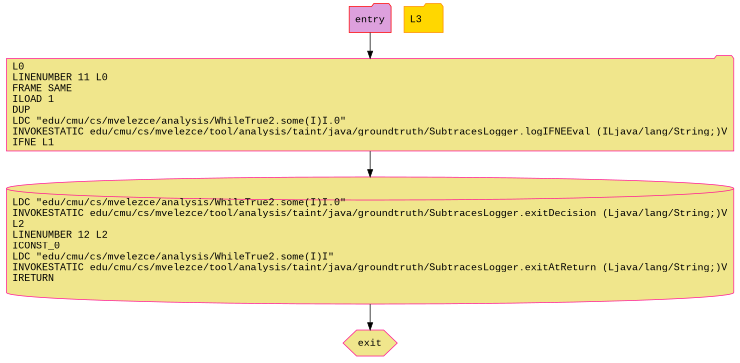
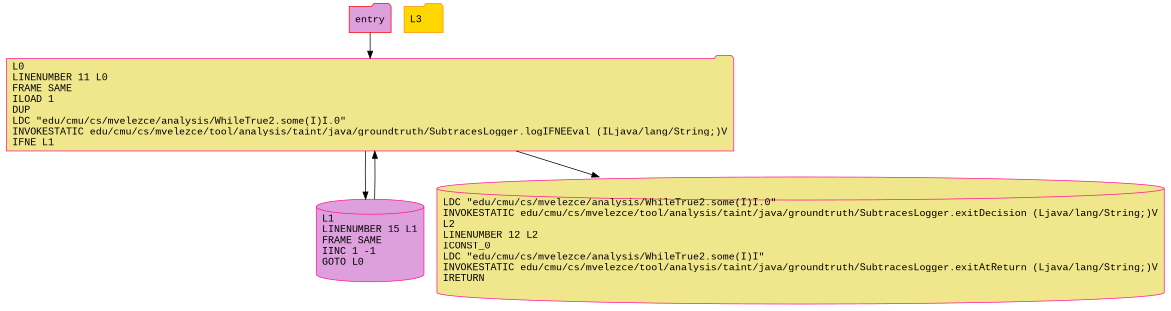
node "L1 LINENUMBER 15 L1 FRAME SAME IINC 1 -1 GOTO L0": added
node "exit": removed
